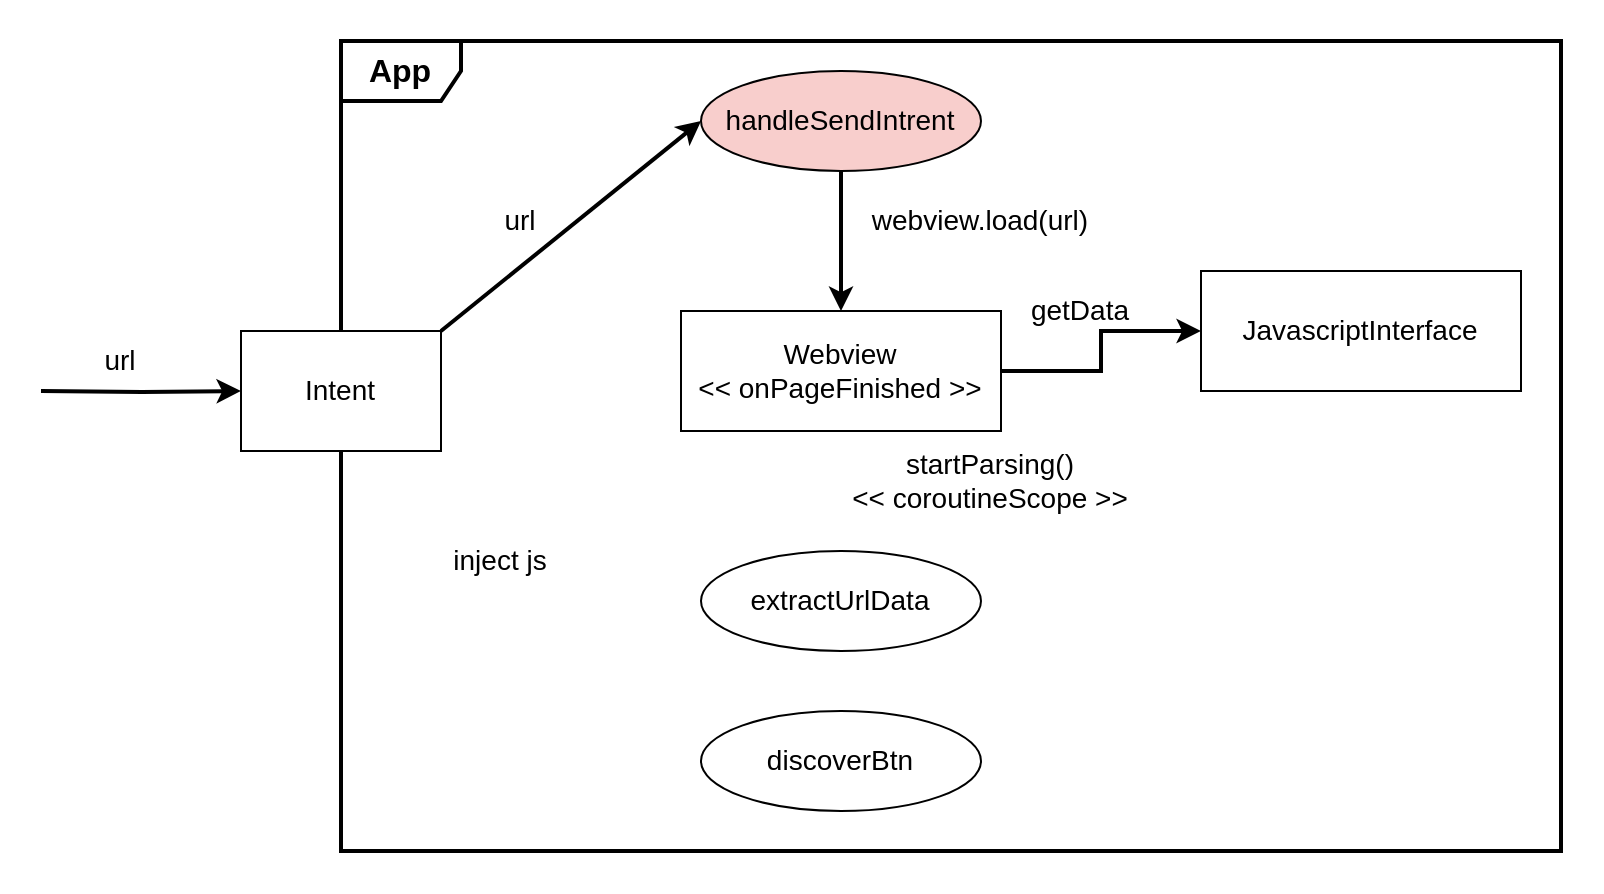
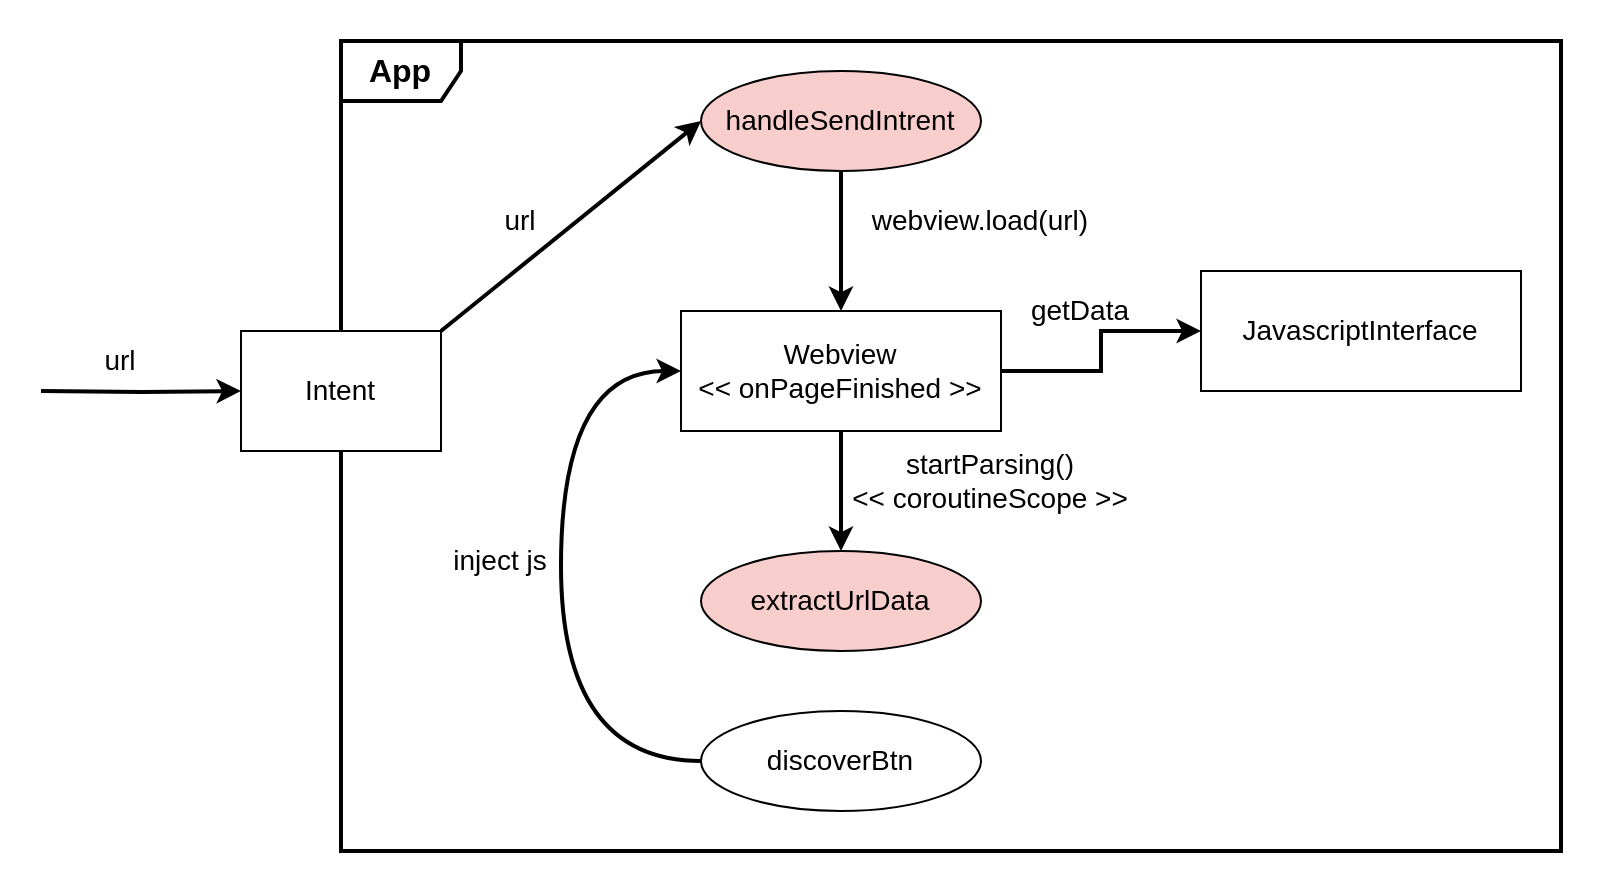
edge "Webview << onPageFinished >>" -> "extractUrlData": added
edge "discoverBtn" -> "Webview << onPageFinished >>": added
node "extractUrlData": fillcolor #ffffff -> #f8cecc
